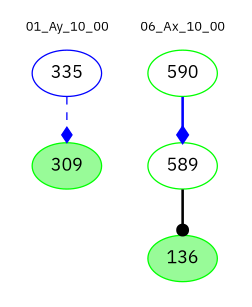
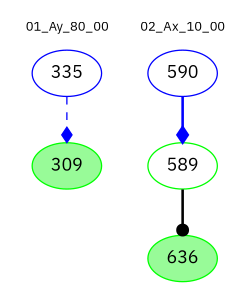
cluster "01_Ay_10_00": label "01_Ay_10_00" -> "01_Ay_80_00"
cluster "06_Ax_10_00": label "06_Ax_10_00" -> "02_Ax_10_00"
node "590": color green -> blue
node "136": label "136" -> "636"
